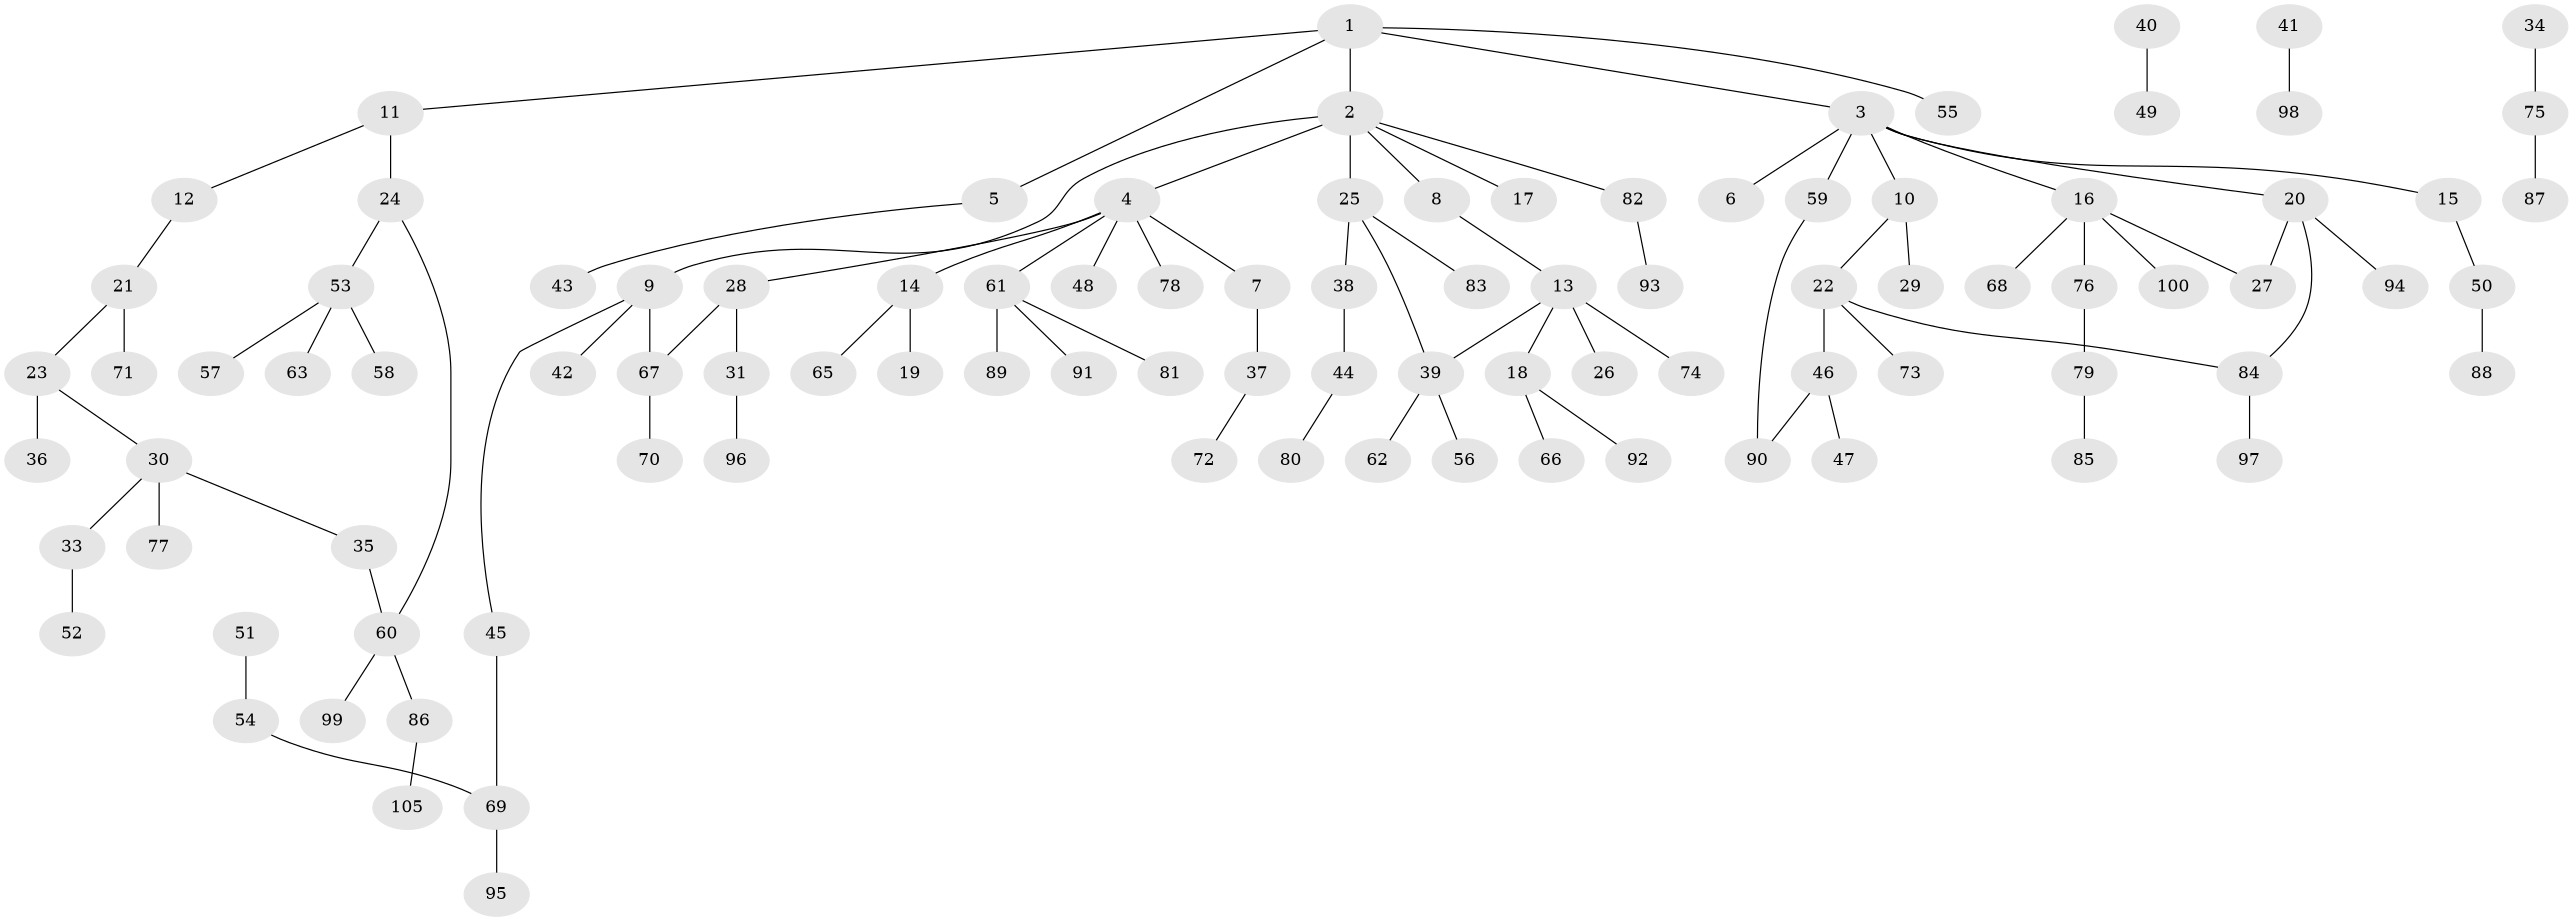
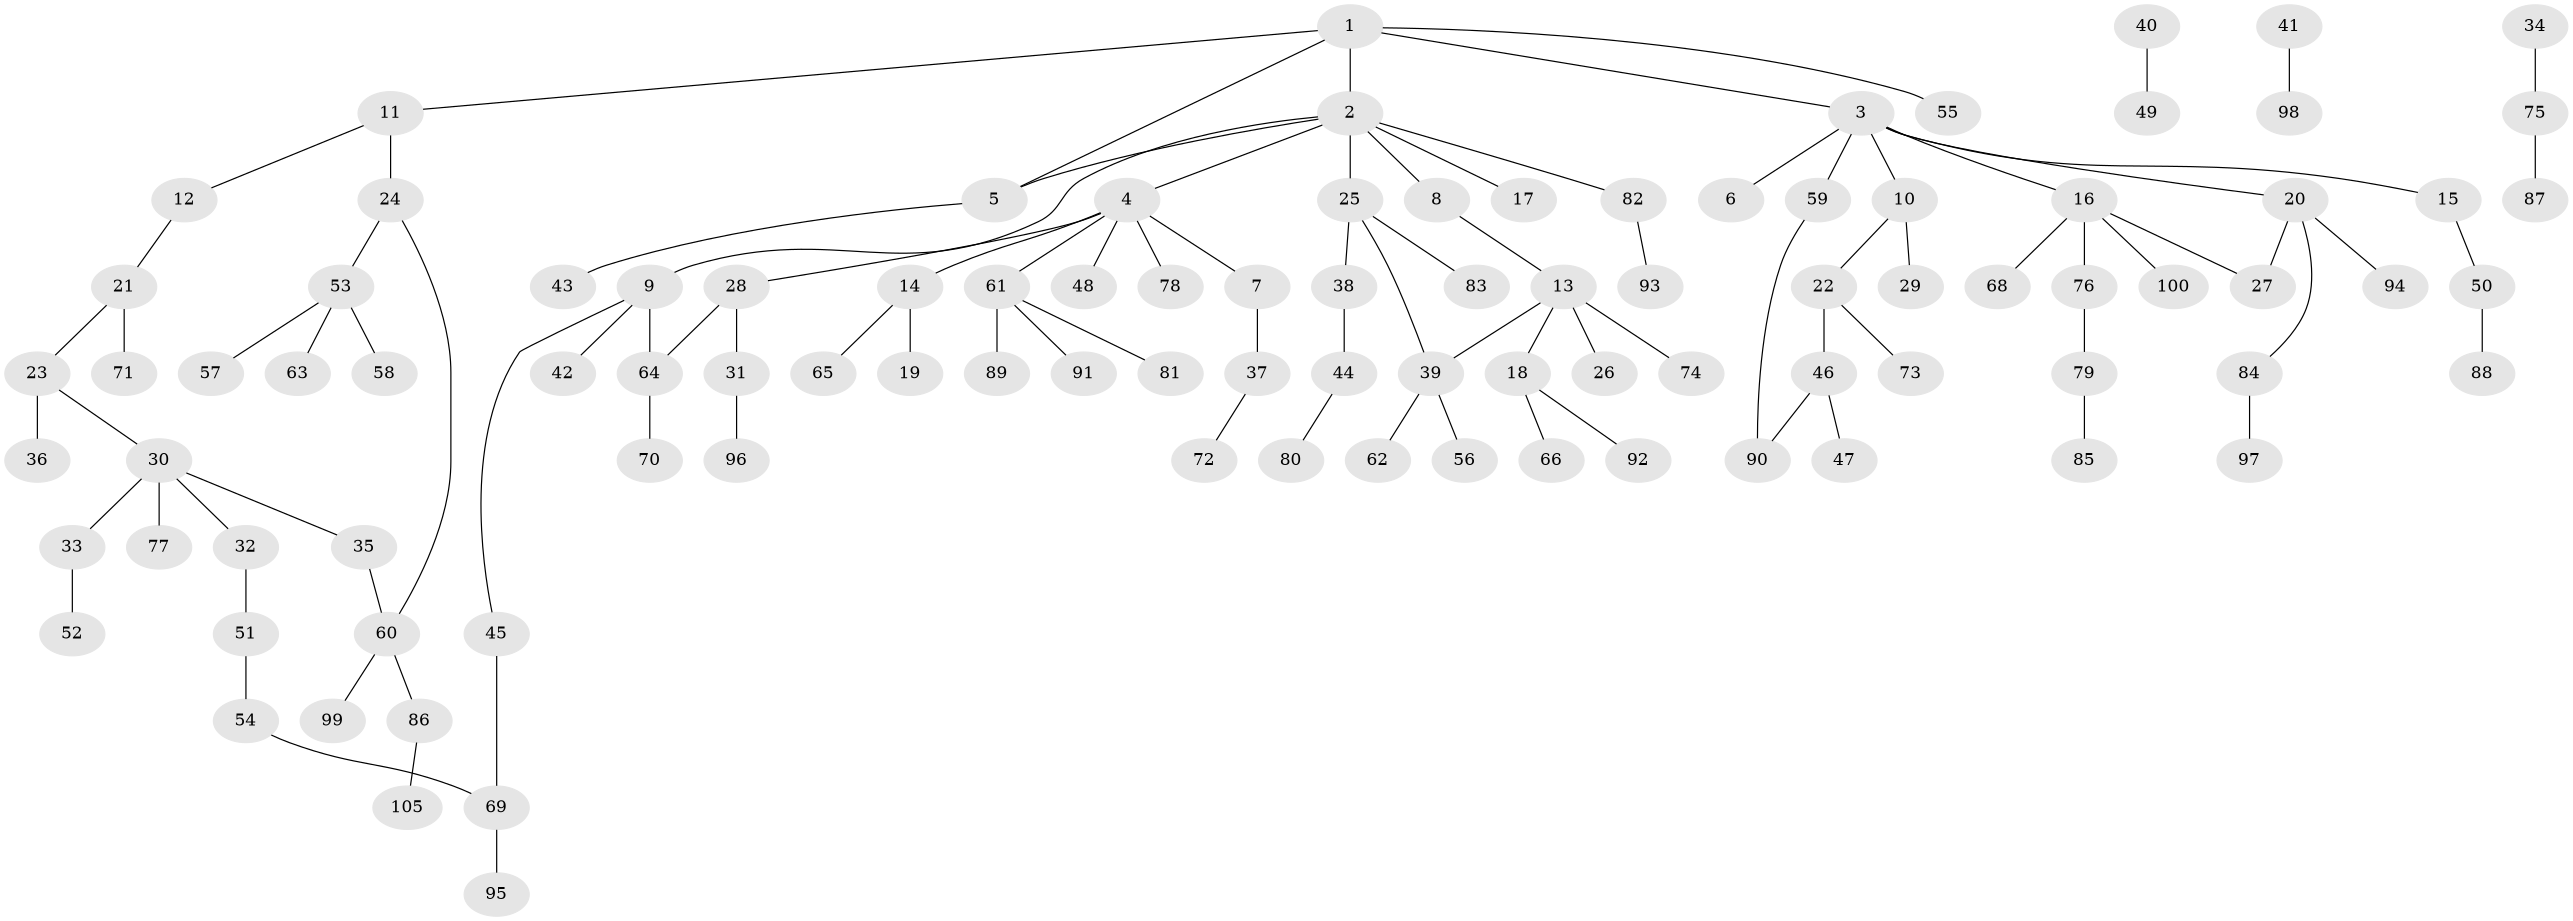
edge "2" -- "5": added
edge "22" -- "84": removed
node "67": label "67" -> "64"
node "32": added
